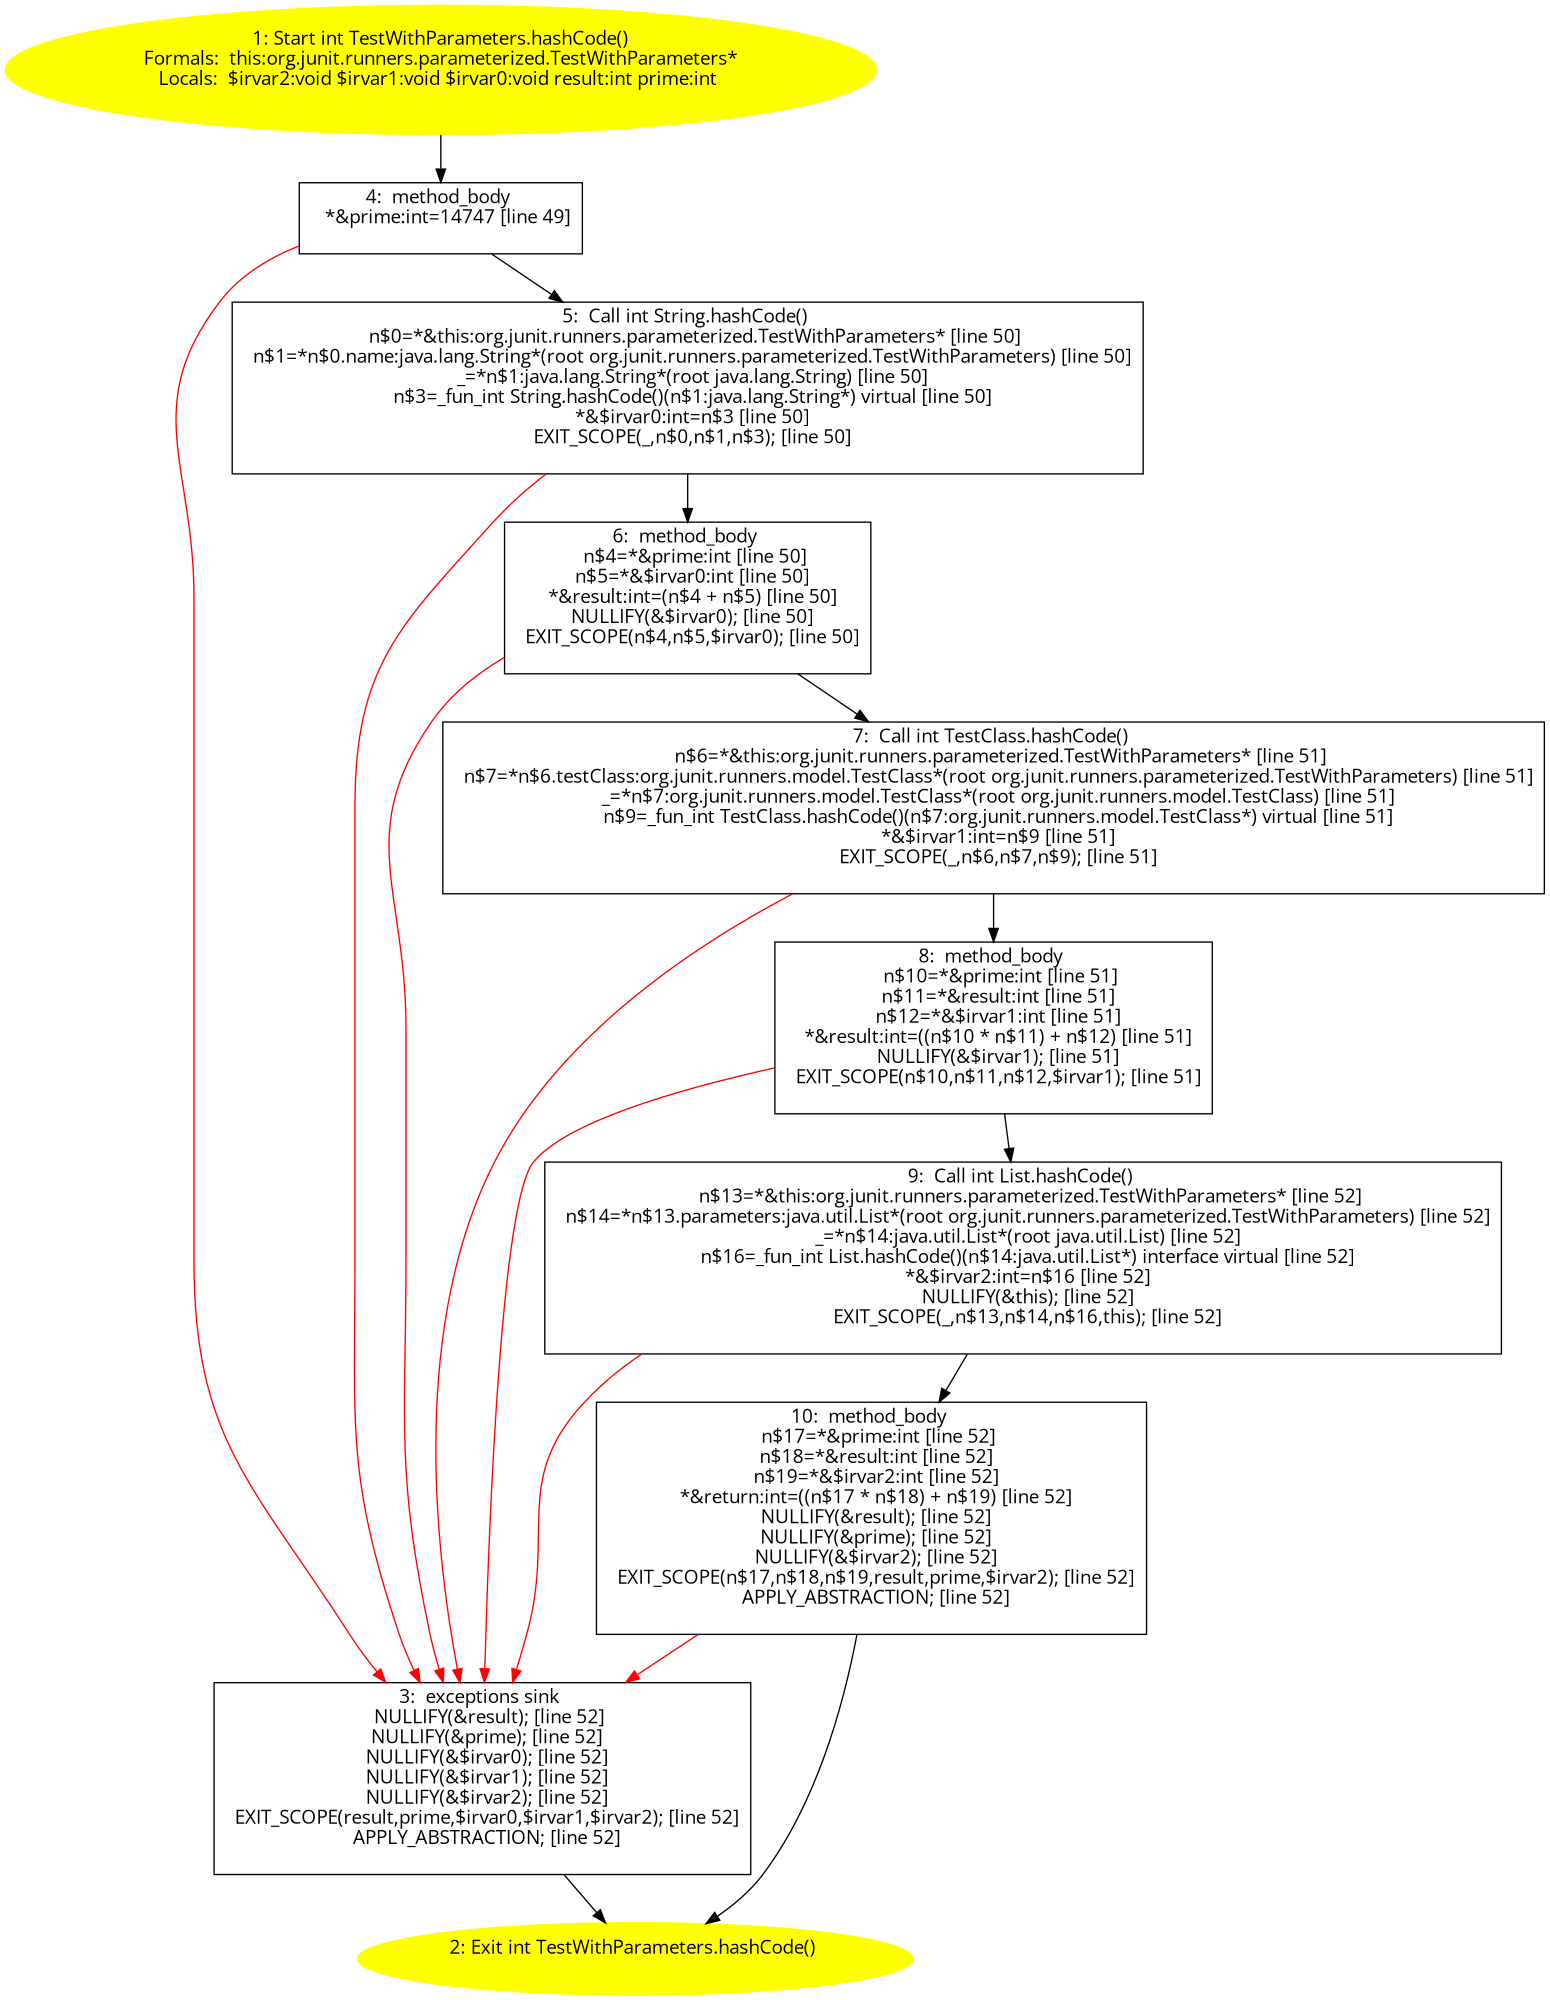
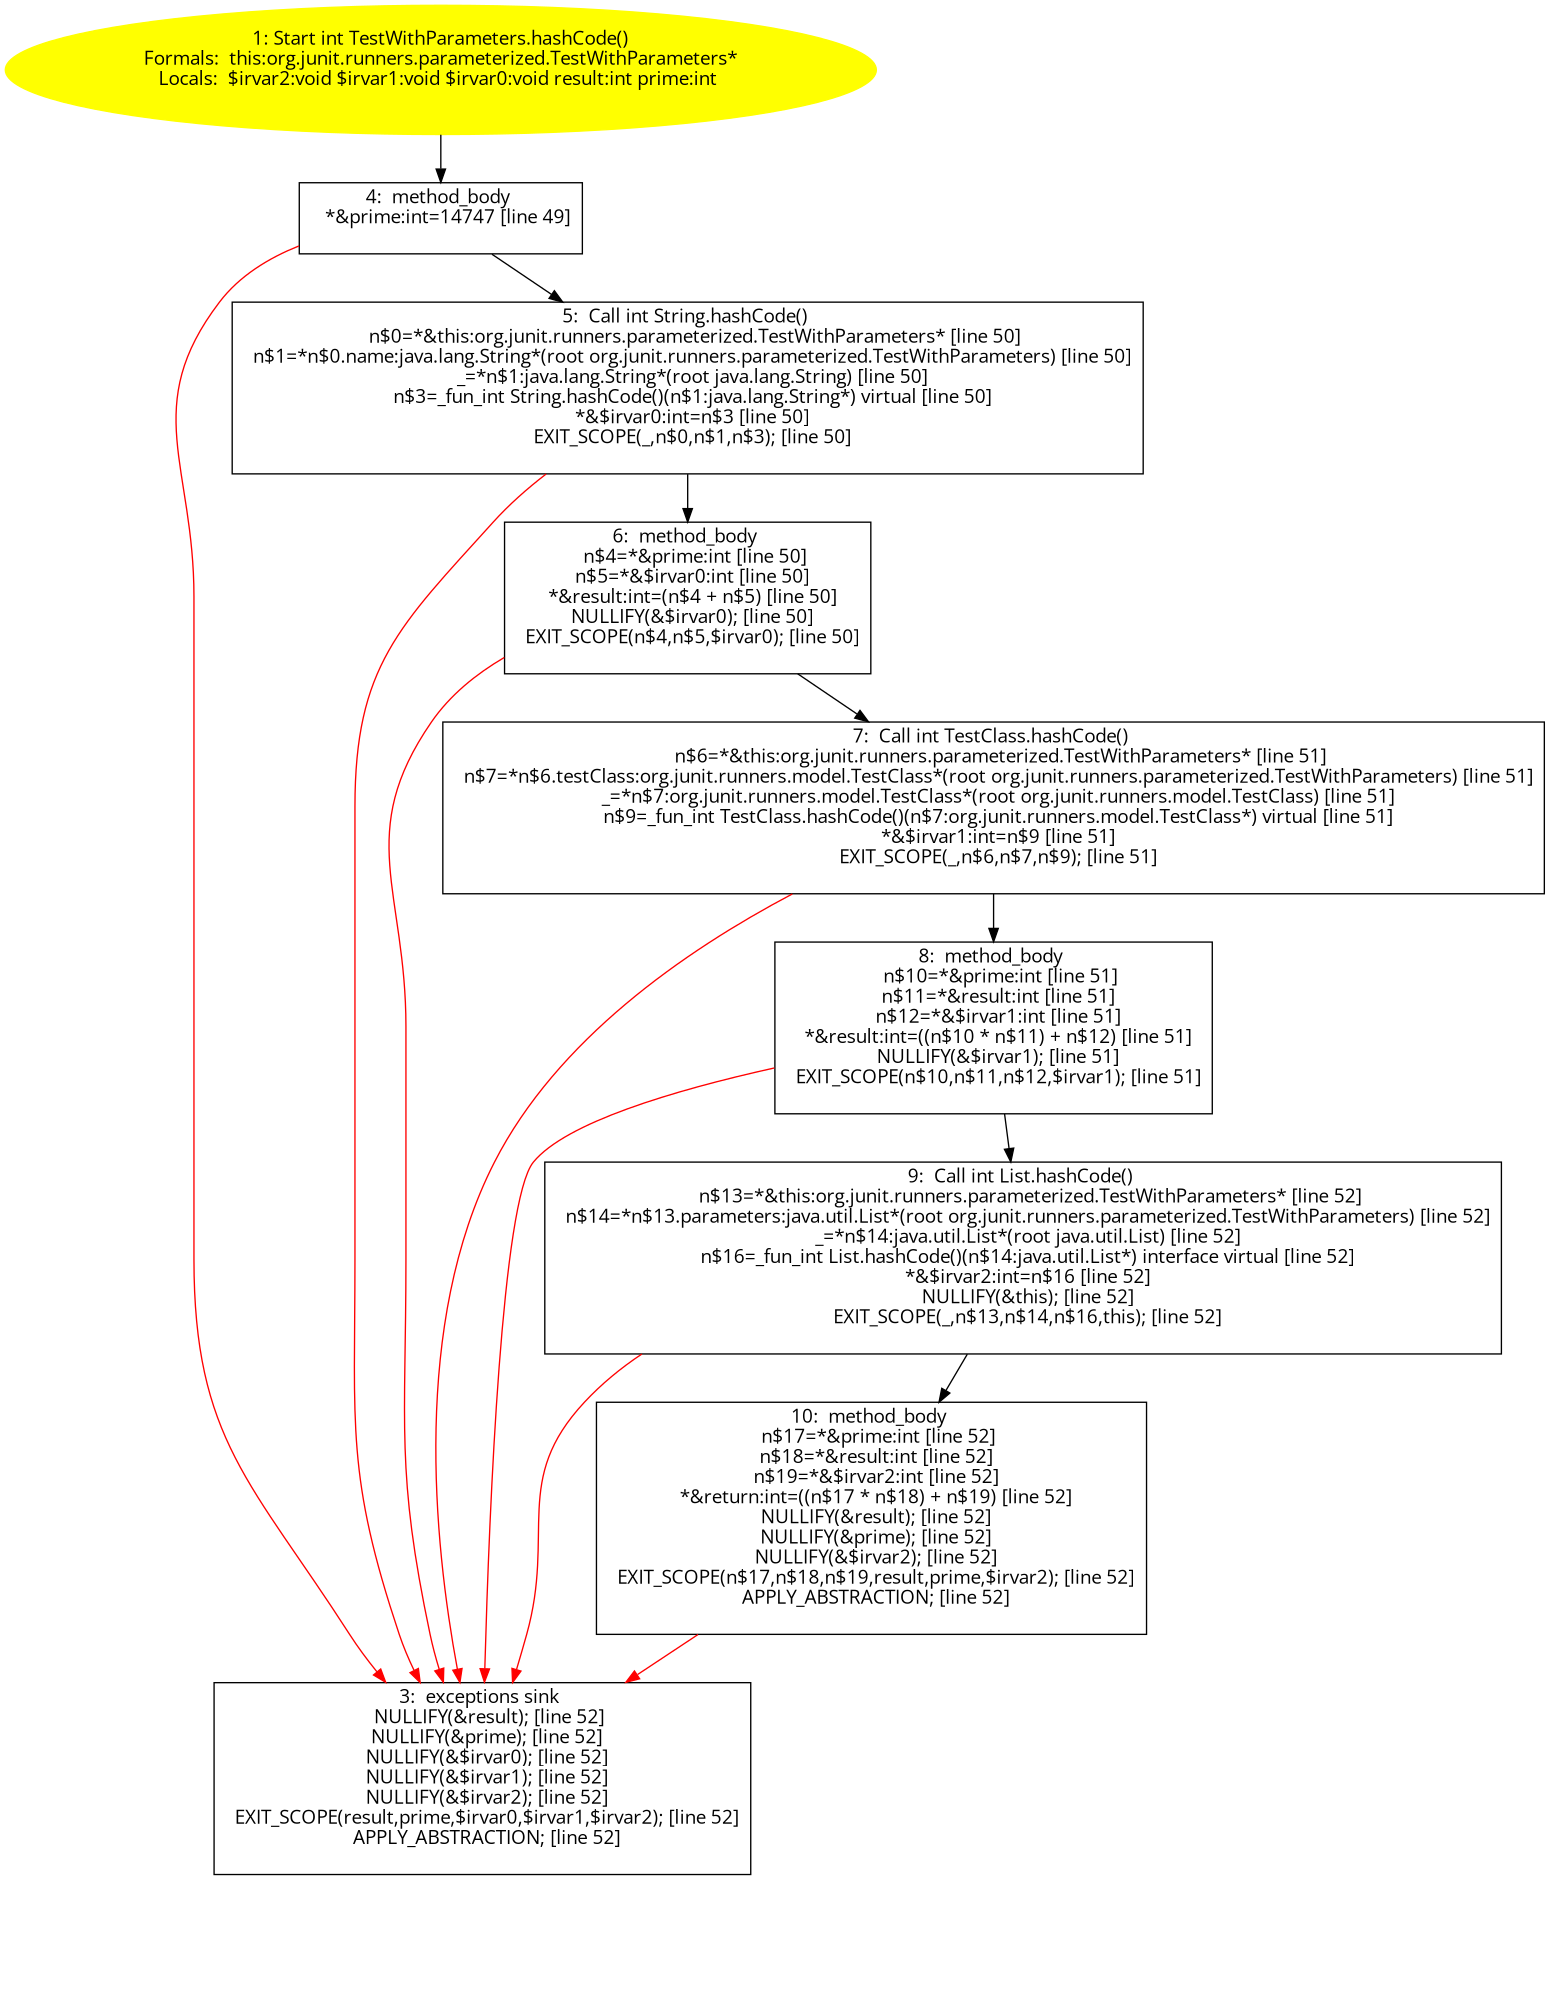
node "2: Exit int TestWithParameters.hashCode()": removed
